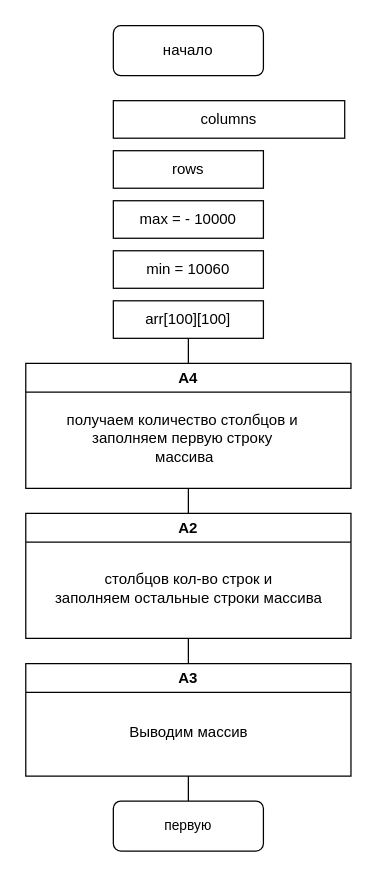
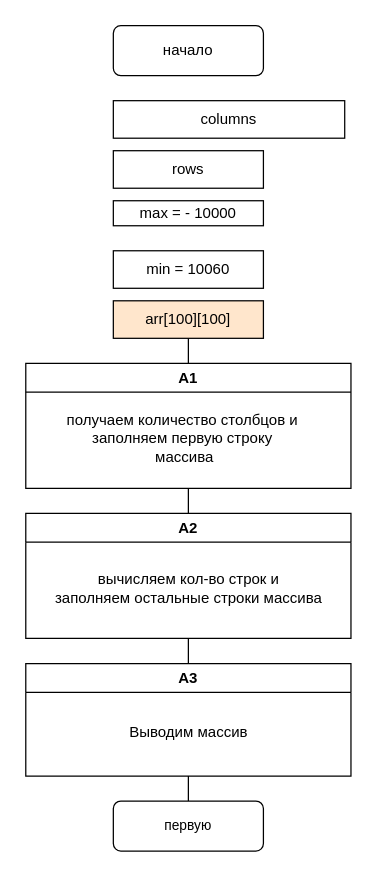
node "max = - 10000": size 150x38 -> 150x25
node "arr[100][100]": fillcolor #ffffff -> #ffe6cc
node "A4": label "A4" -> "A1"
node "столбцов кол-во строк и заполняем остальные строки массива": label "столбцов кол-во строк и заполняем остальные строки массива" -> "вычисляем кол-во строк и заполняем остальные строки массива"
